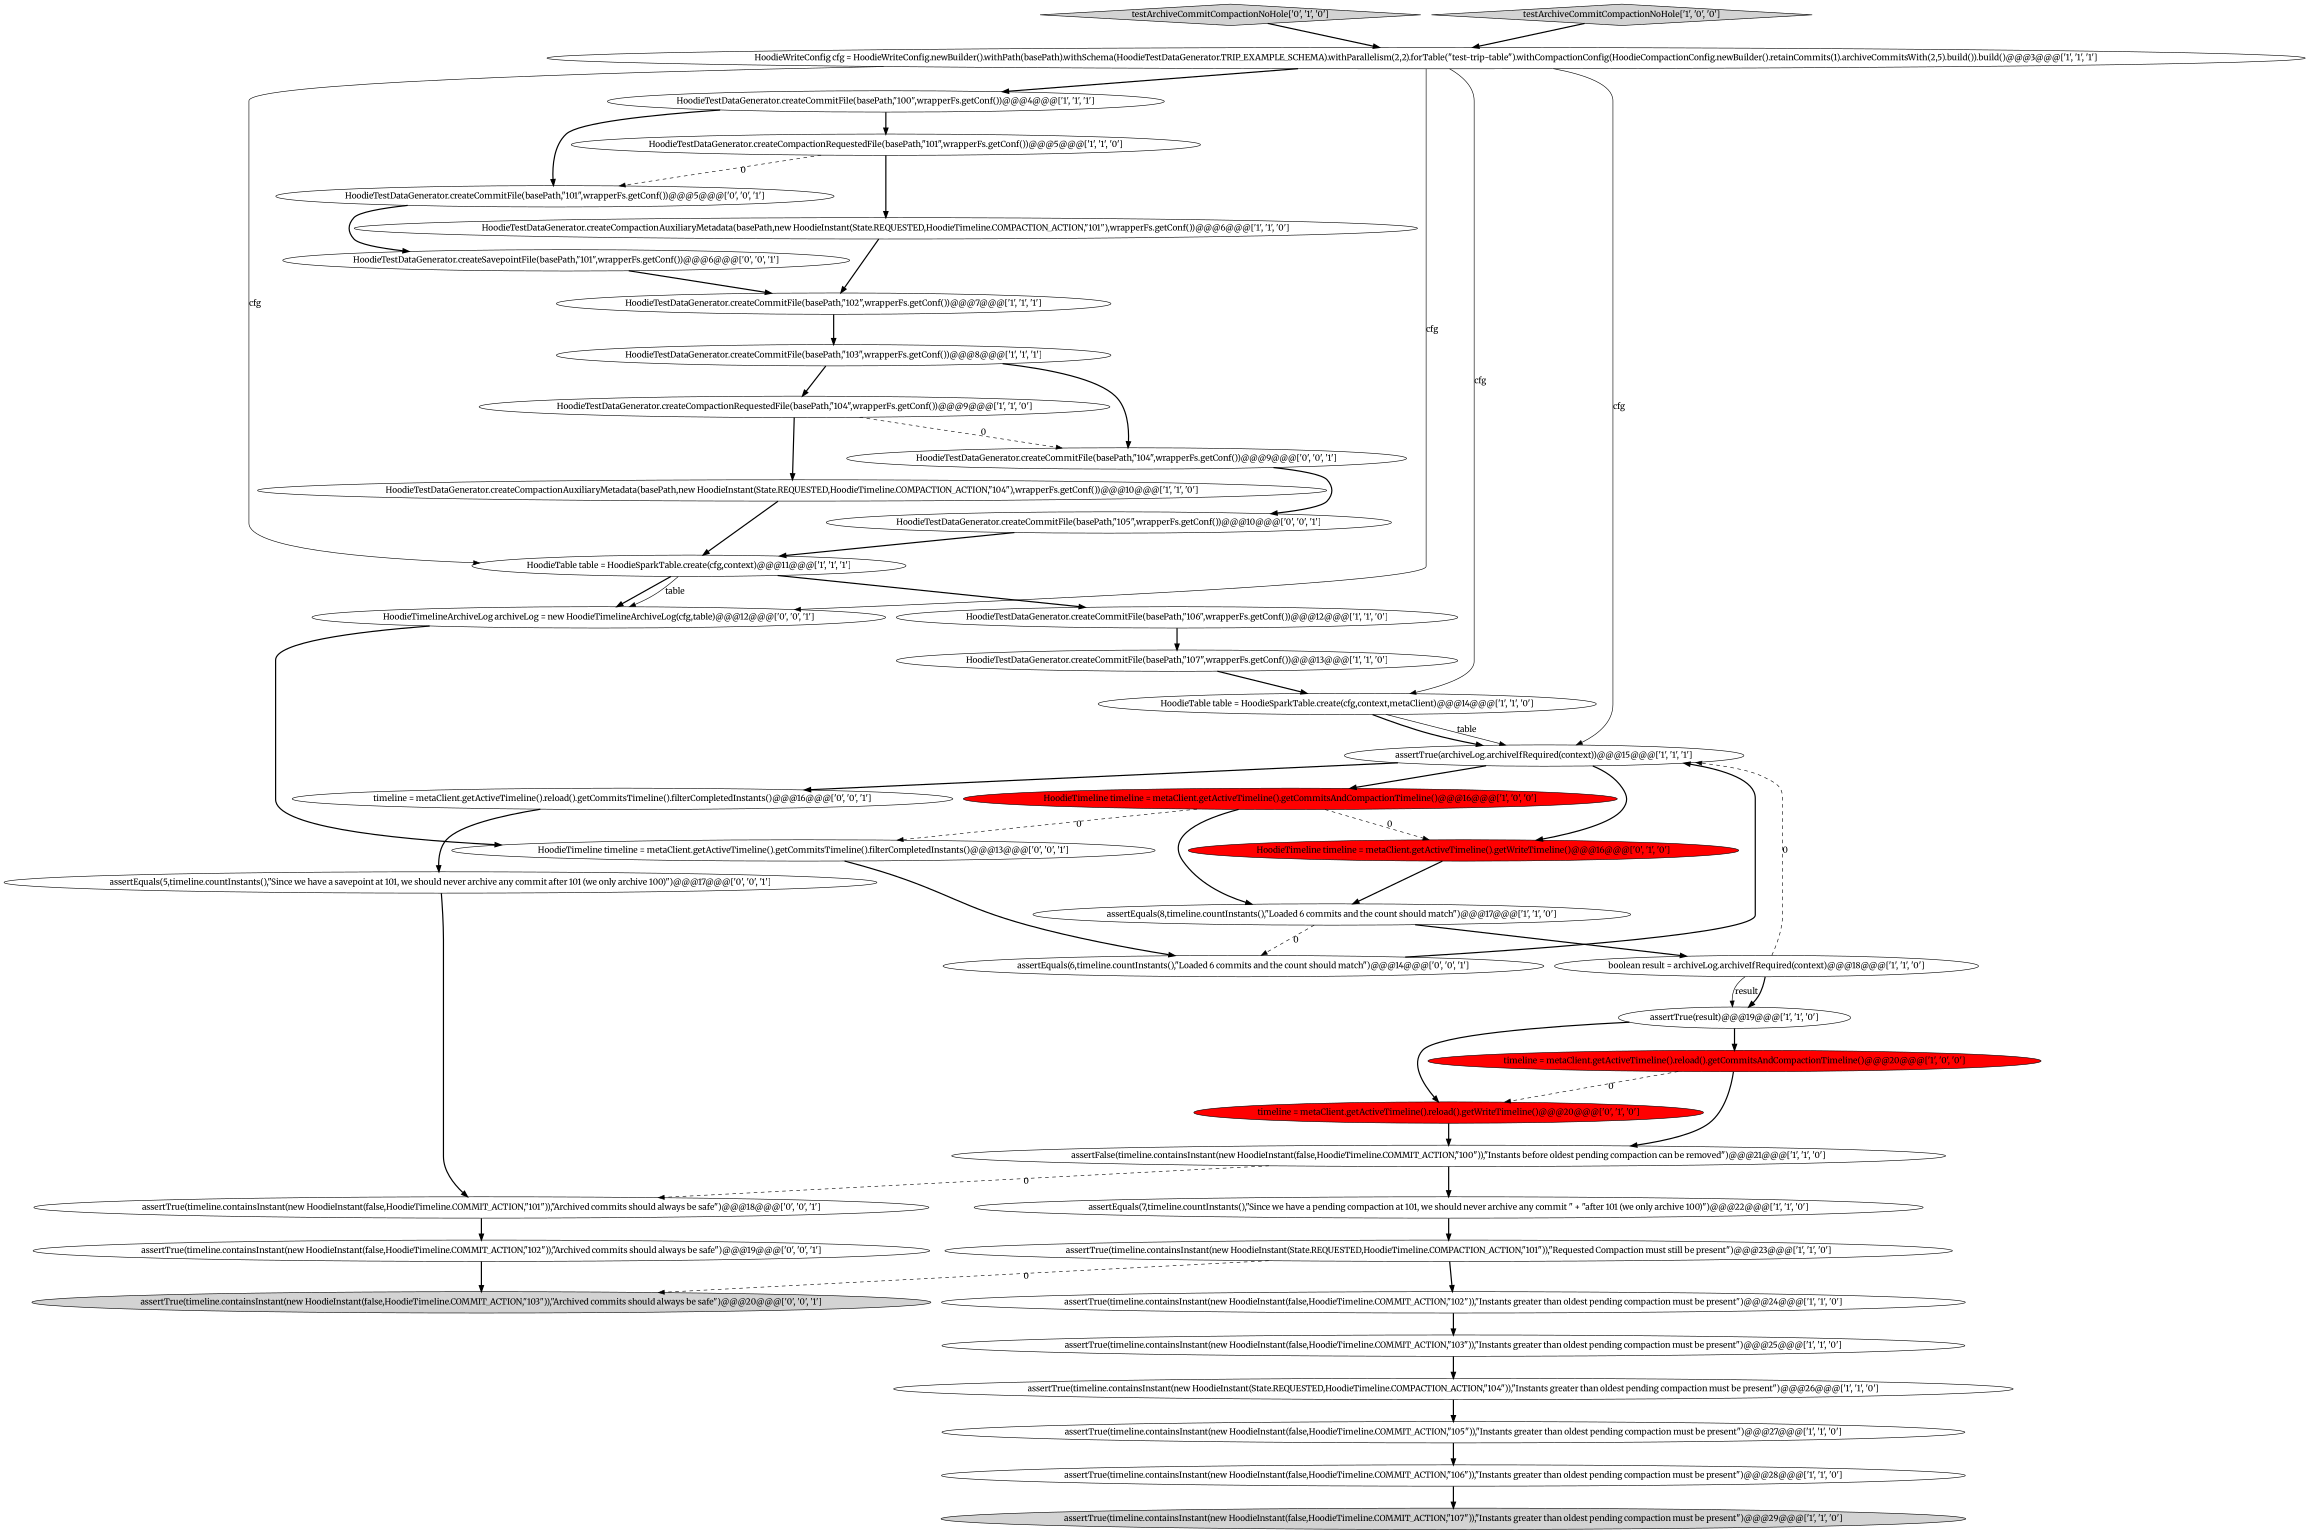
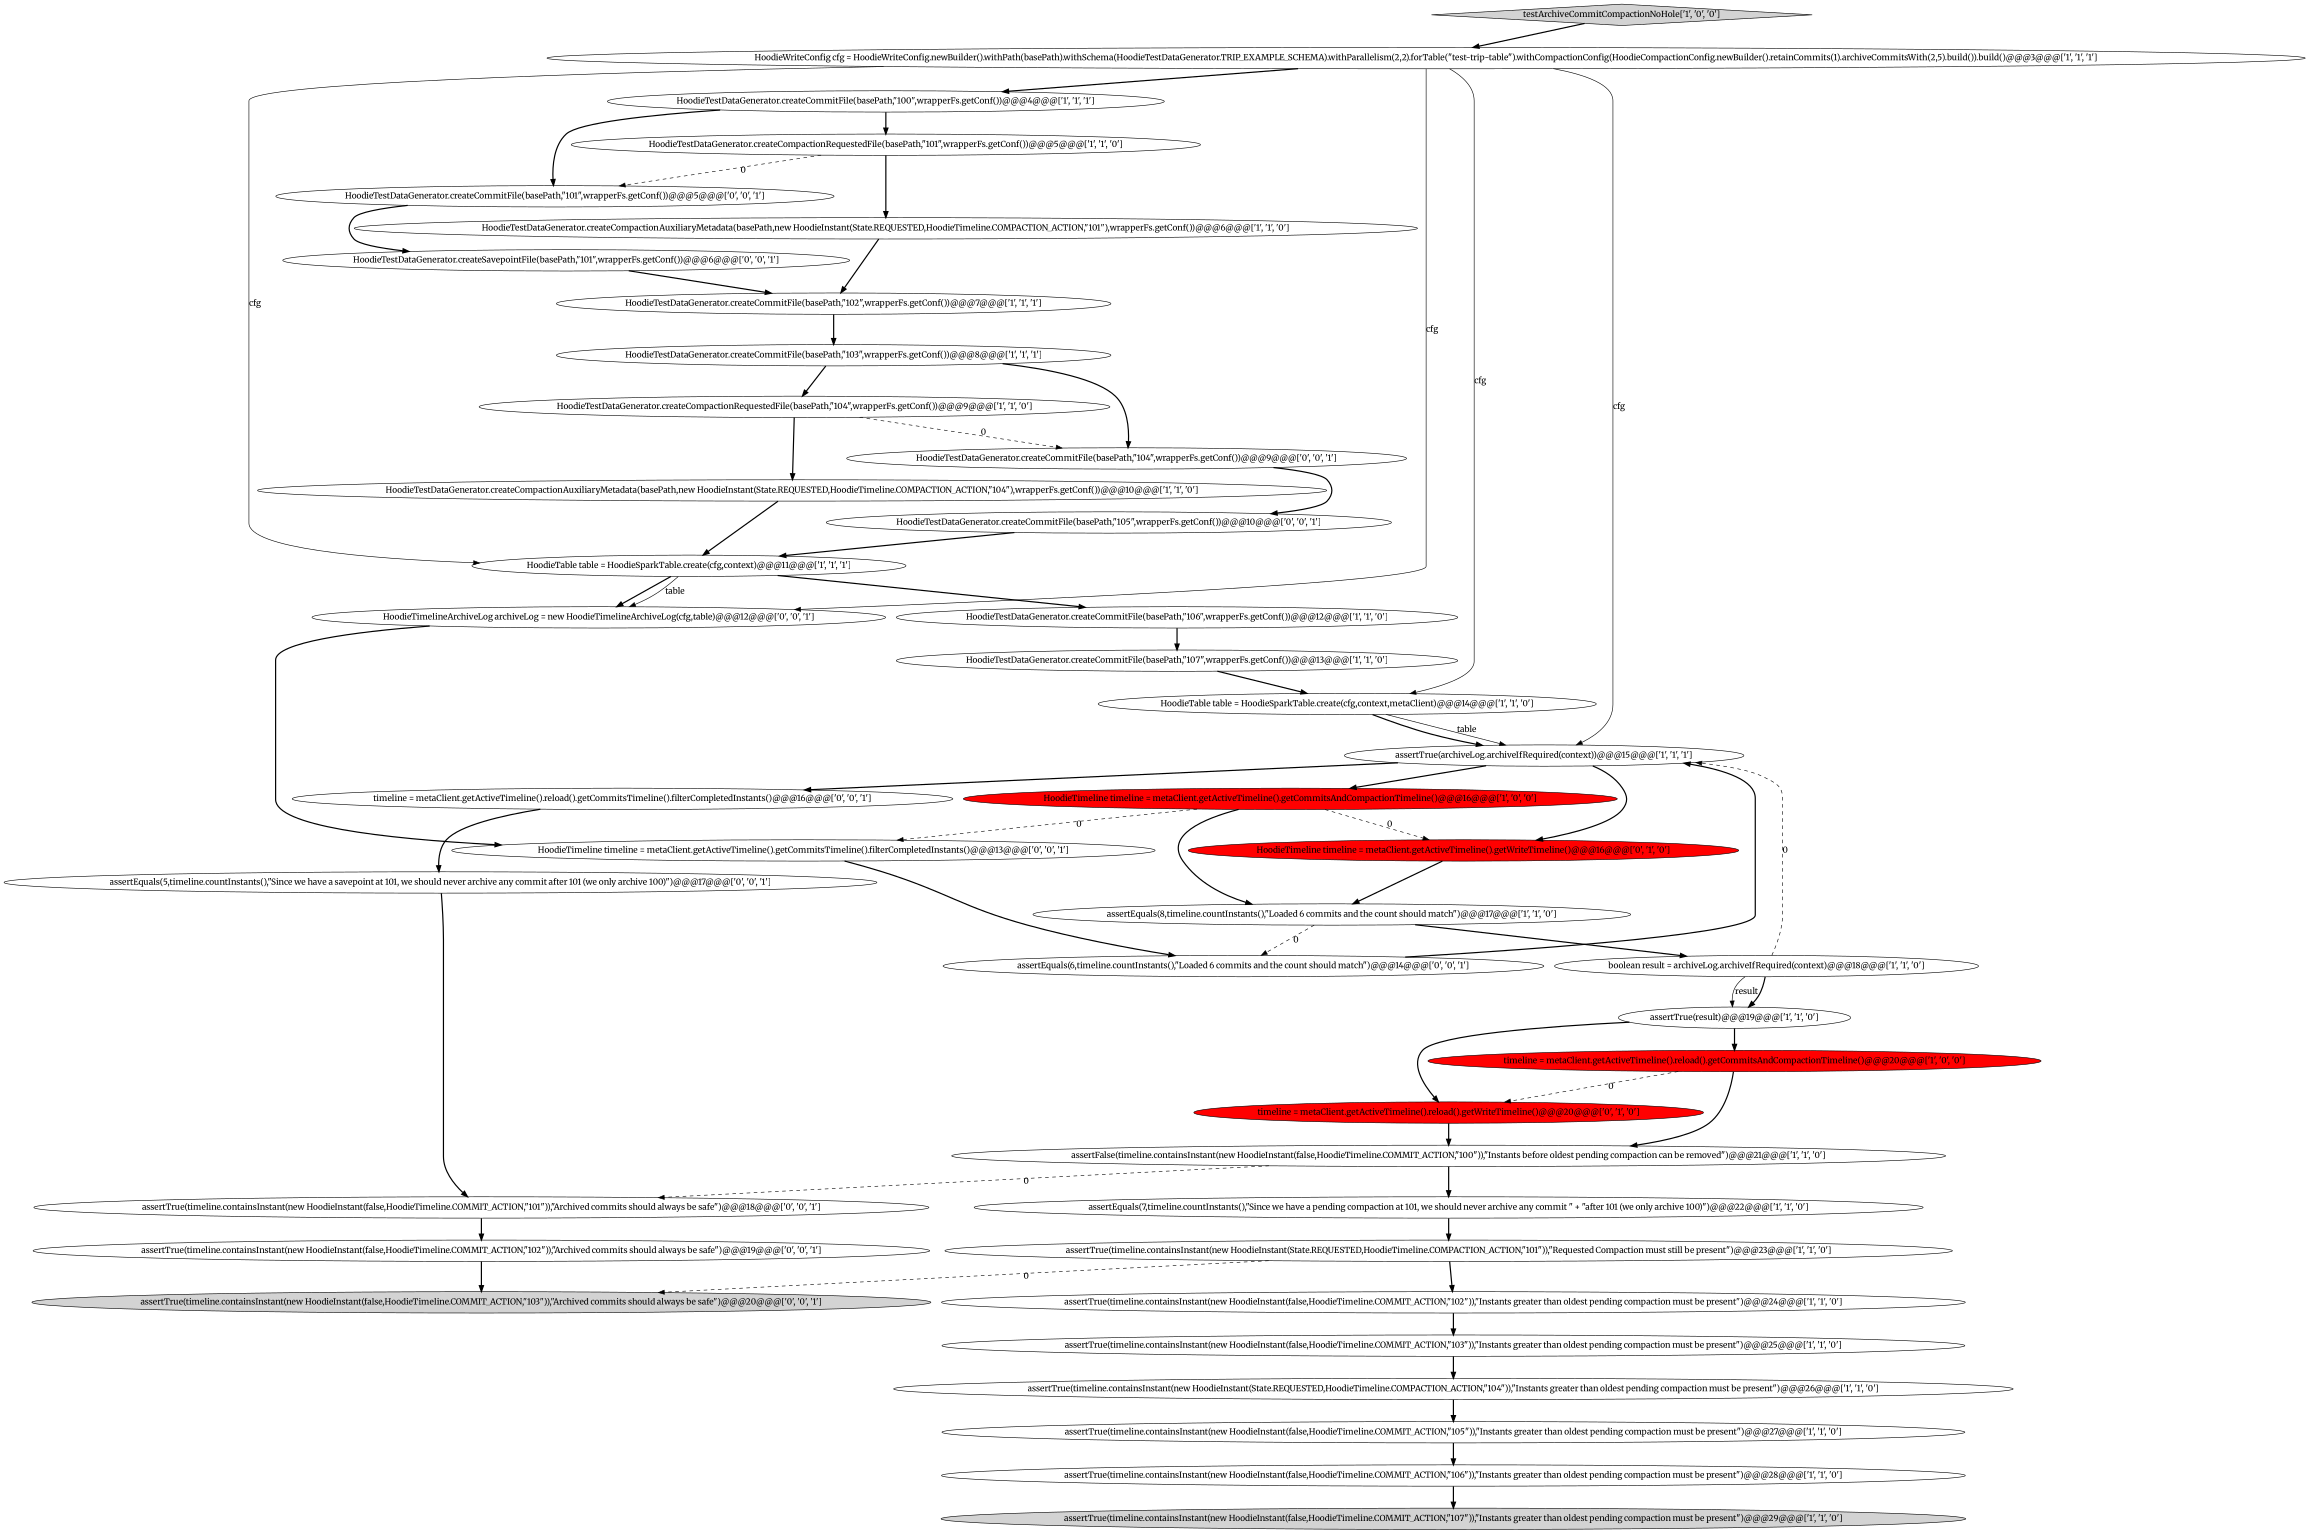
node "testArchiveCommitCompactionNoHole['0', '1', '0']": removed
